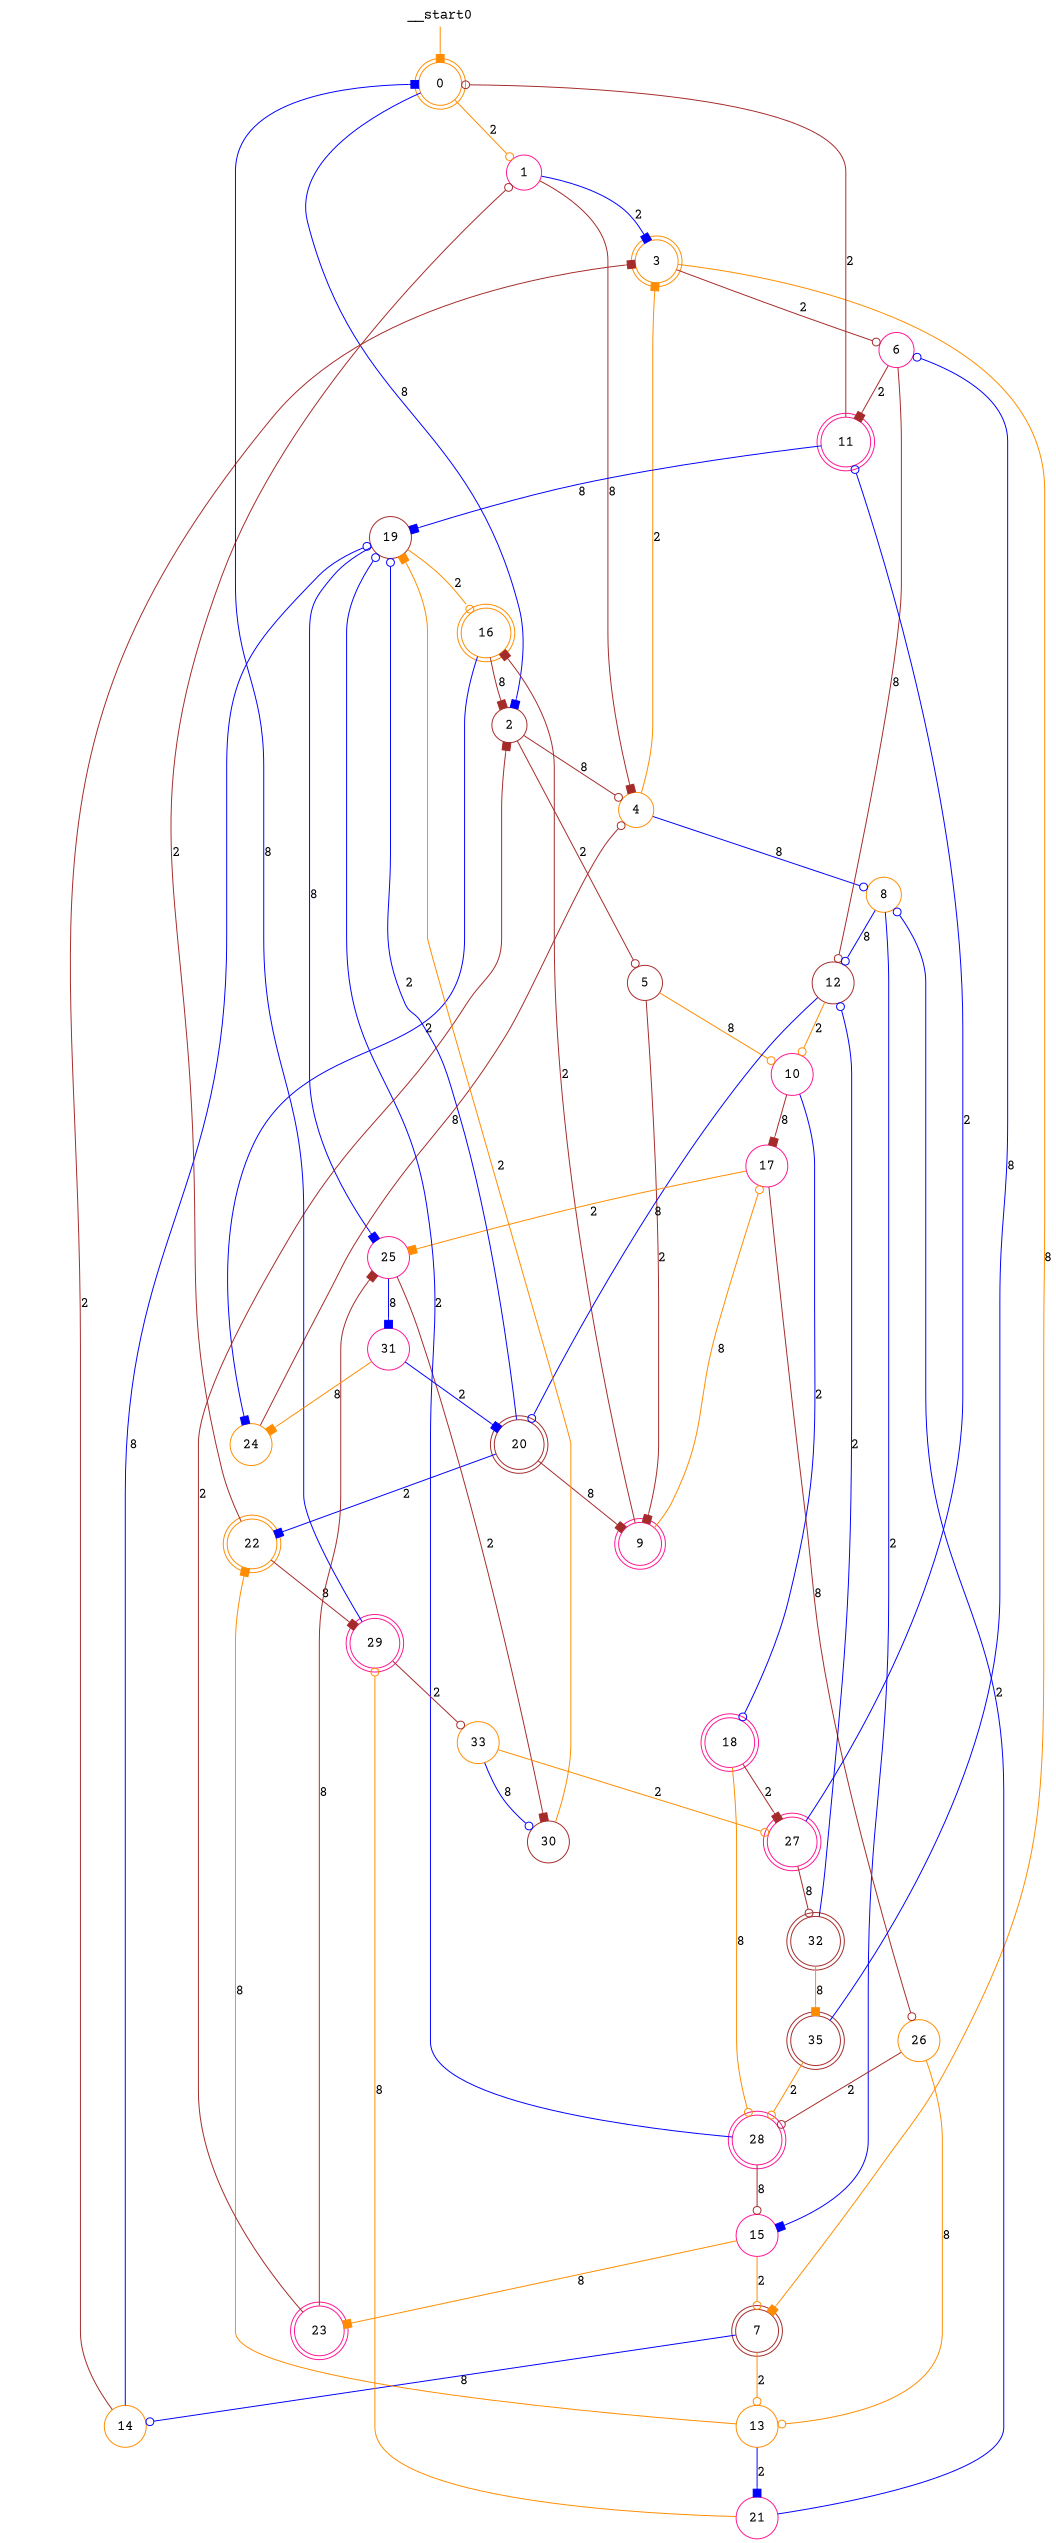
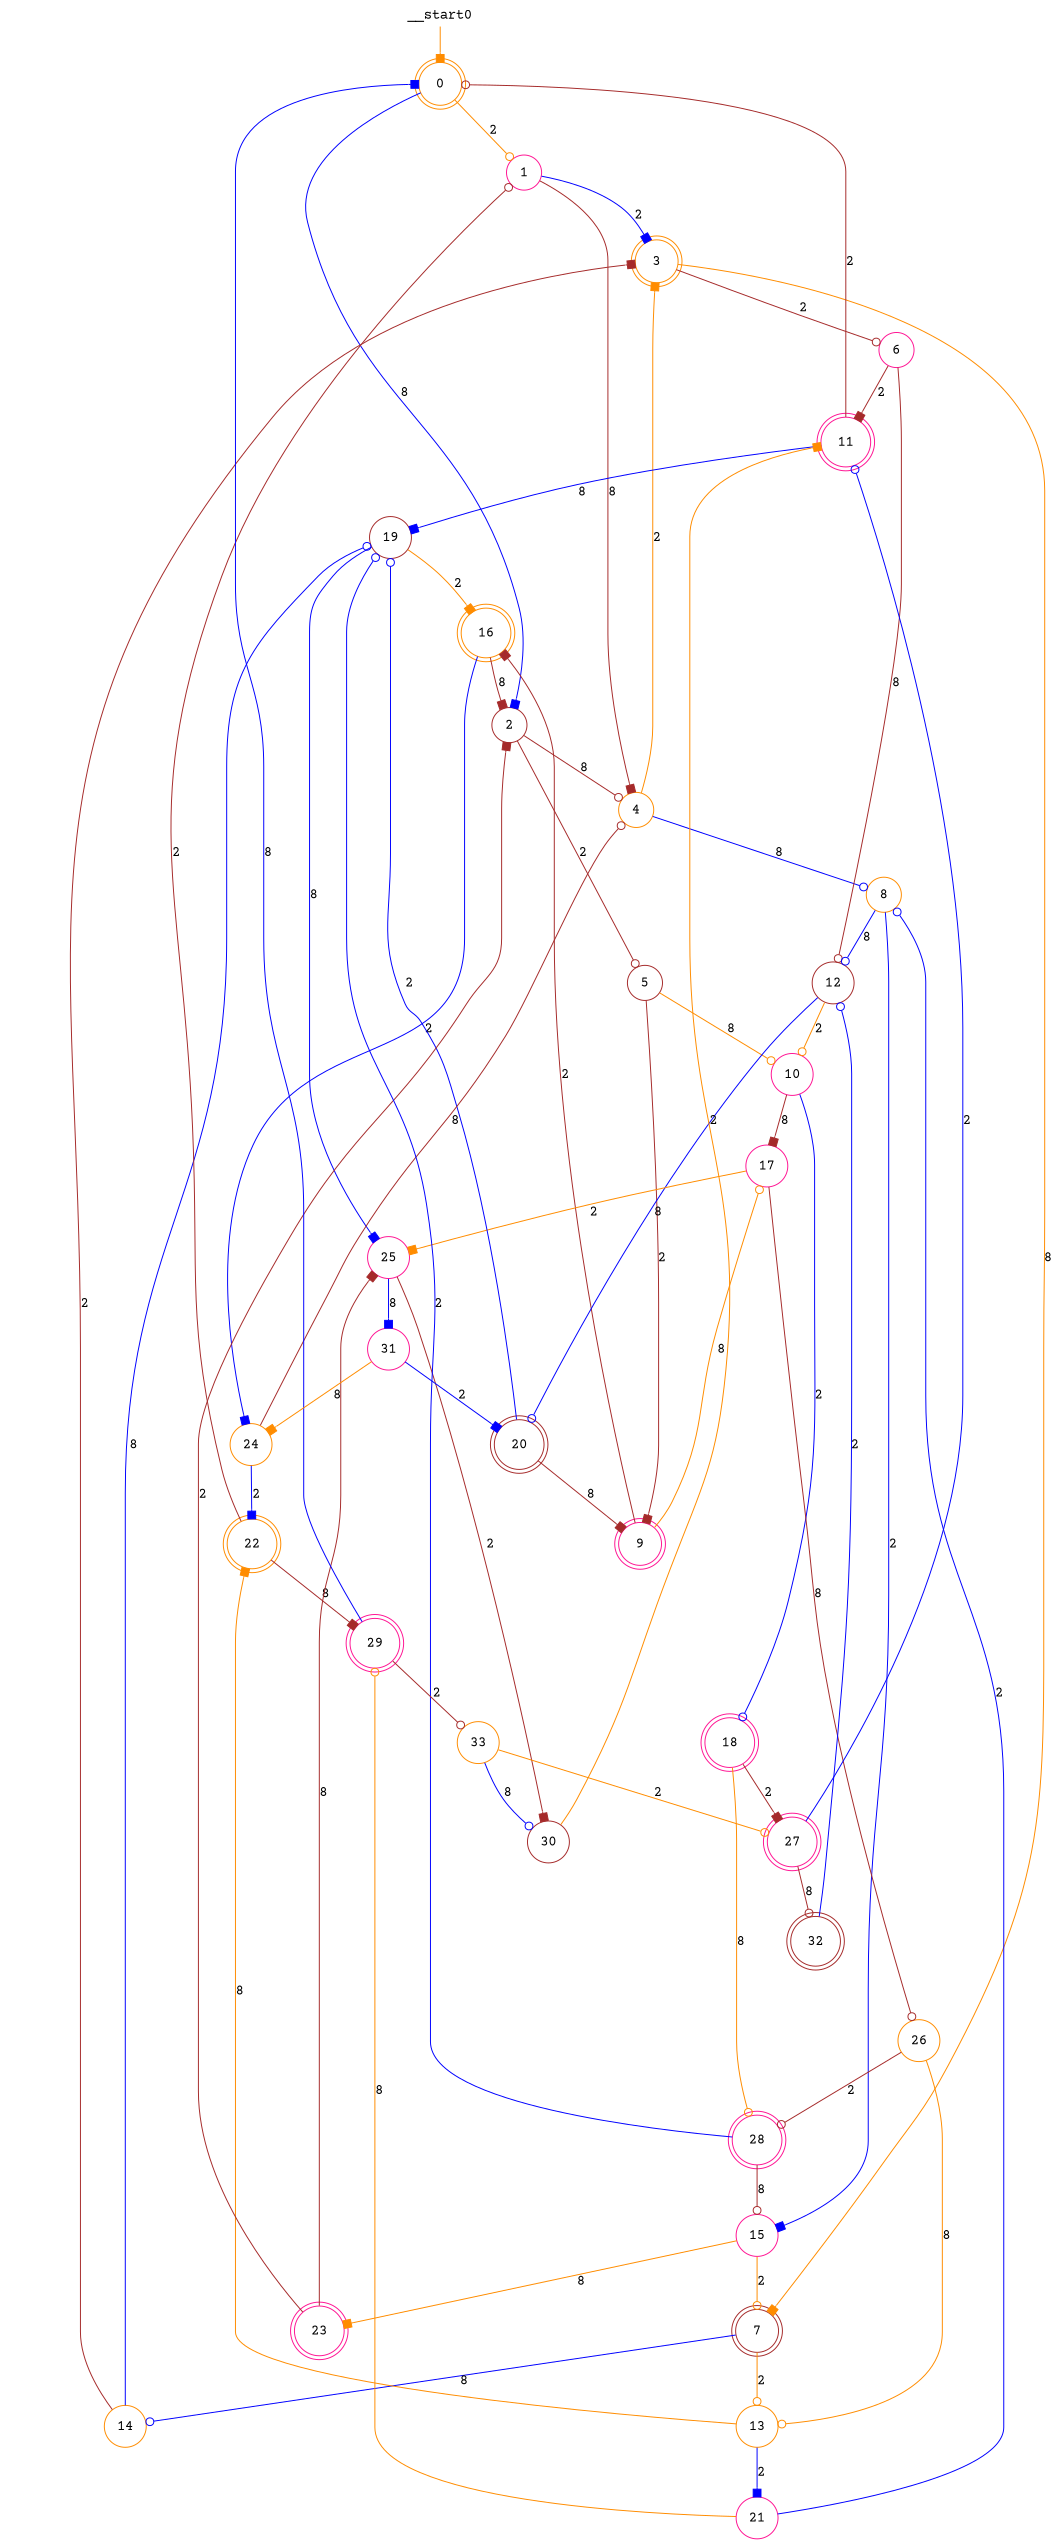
edge "19" -> "16": arrowhead odot -> box
edge "30" -> "19": now "30" -> "11"
edge "20" -> "22": now "24" -> "22"
node "35": removed
